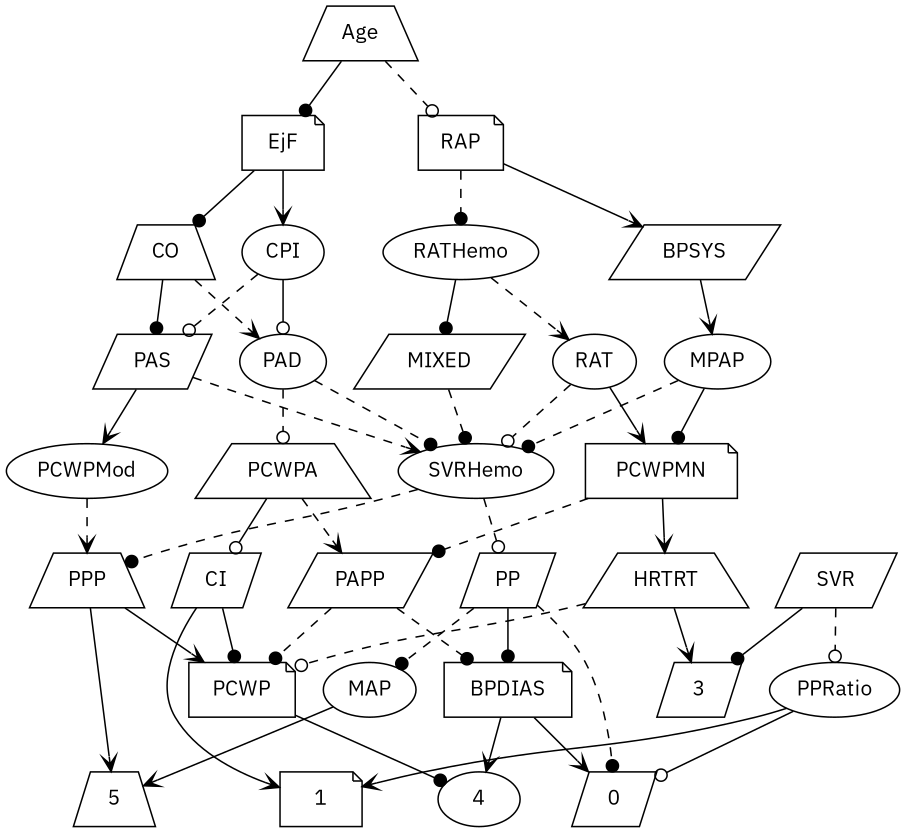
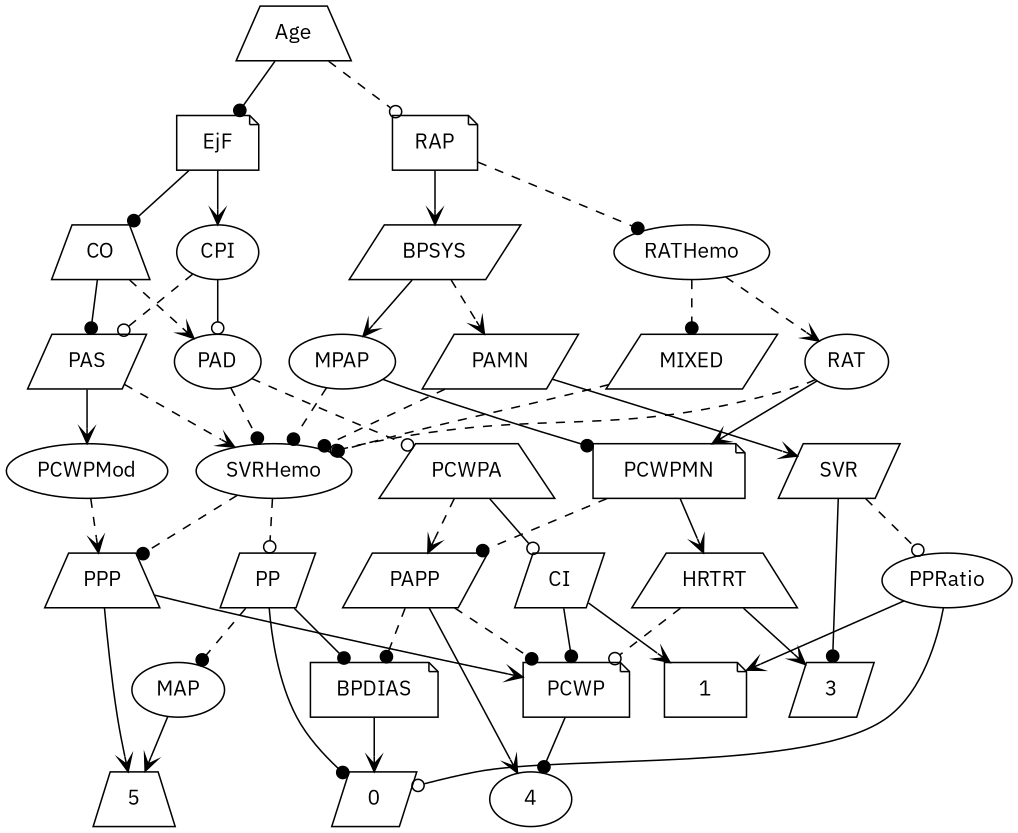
edge "RATHemo" -> "MIXED": style solid -> dashed
node "PAMN": added
edge "PP" -> "0": style dashed -> solid
edge "BPDIAS" -> "4": now "PAPP" -> "4"
